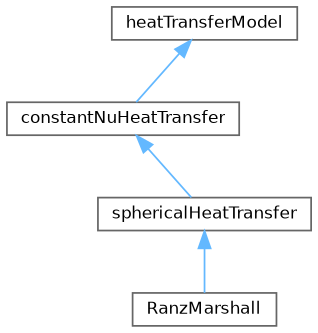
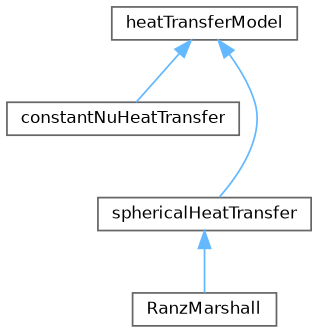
edge "sphericalHeatTransfer" -> "constantNuHeatTransfer": now "sphericalHeatTransfer" -> "heatTransferModel"
